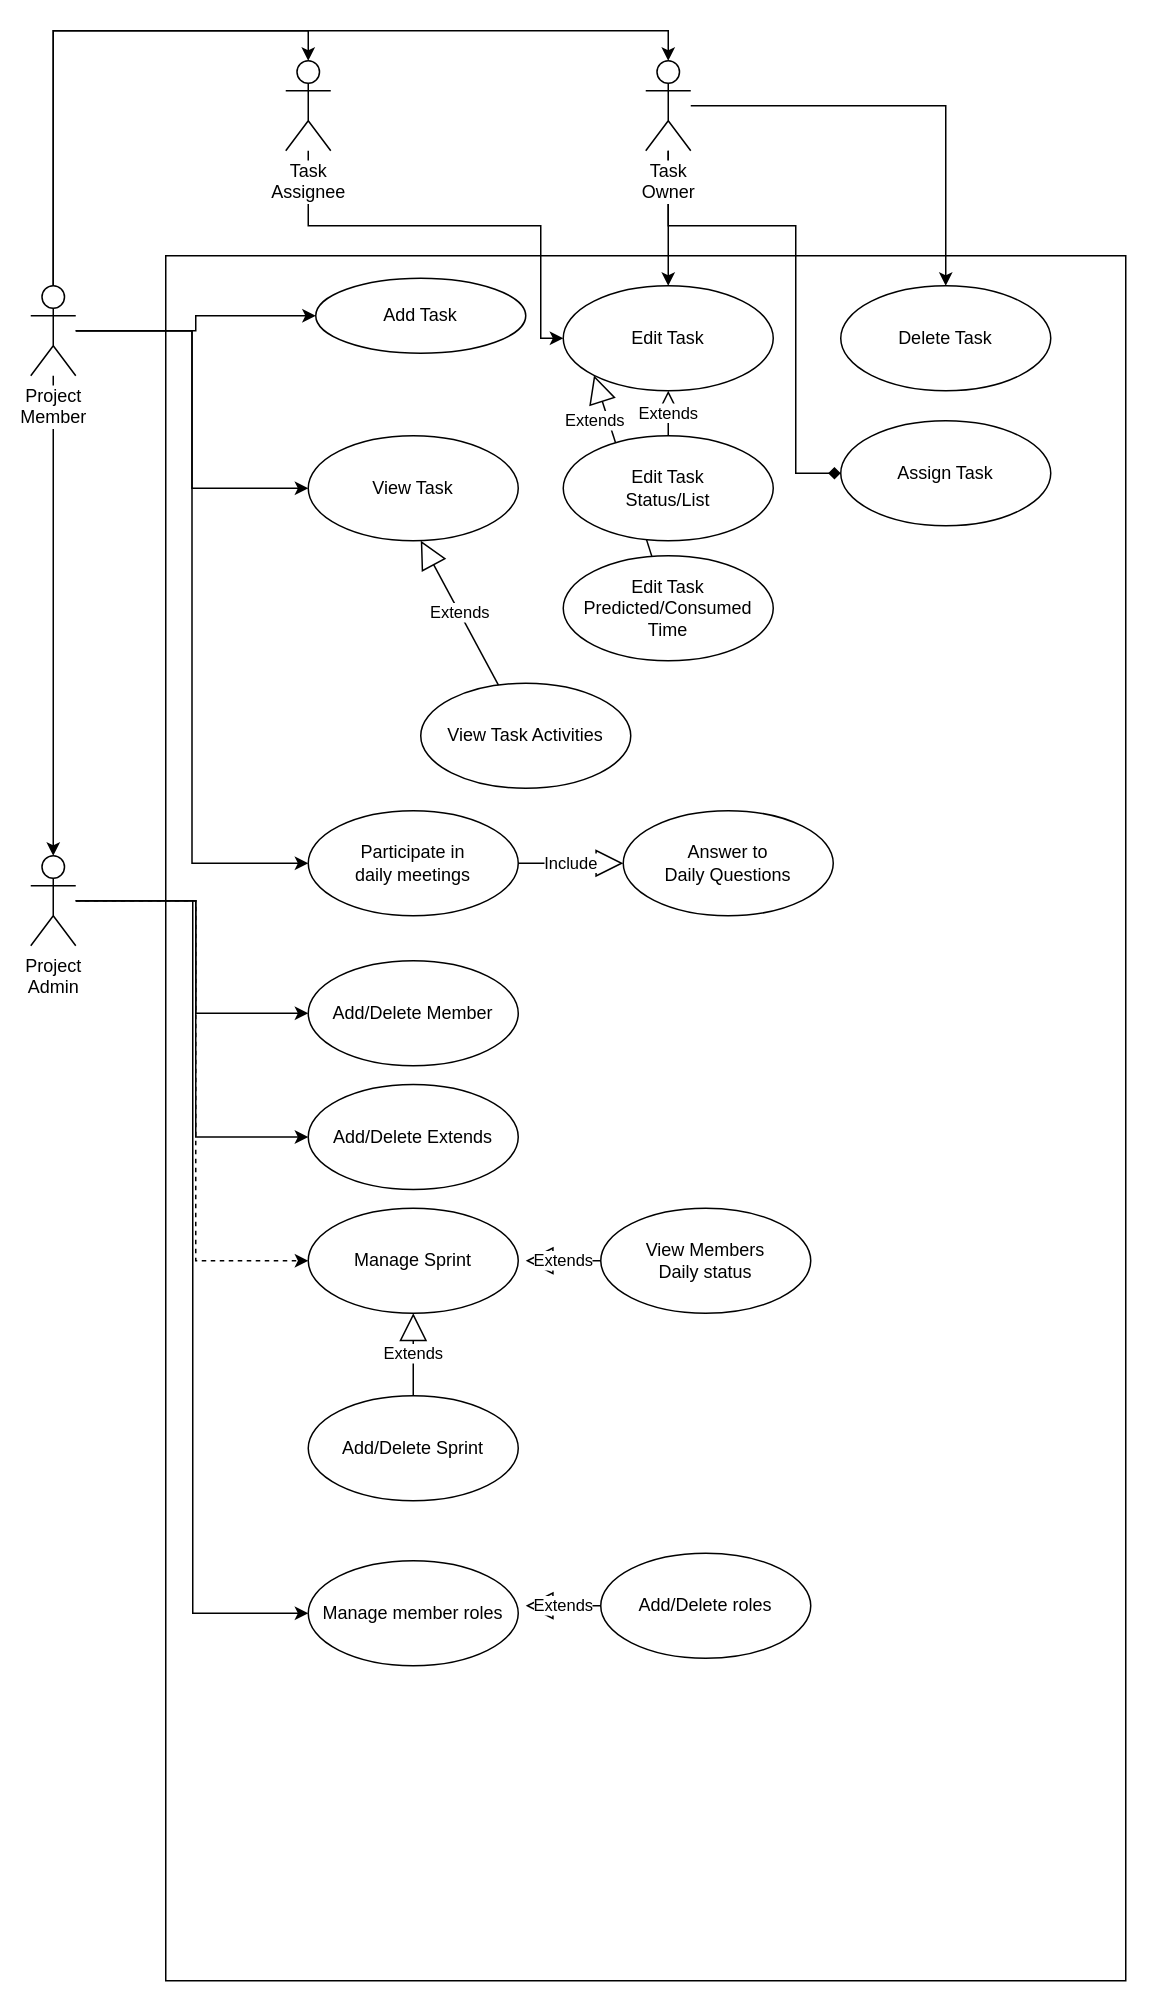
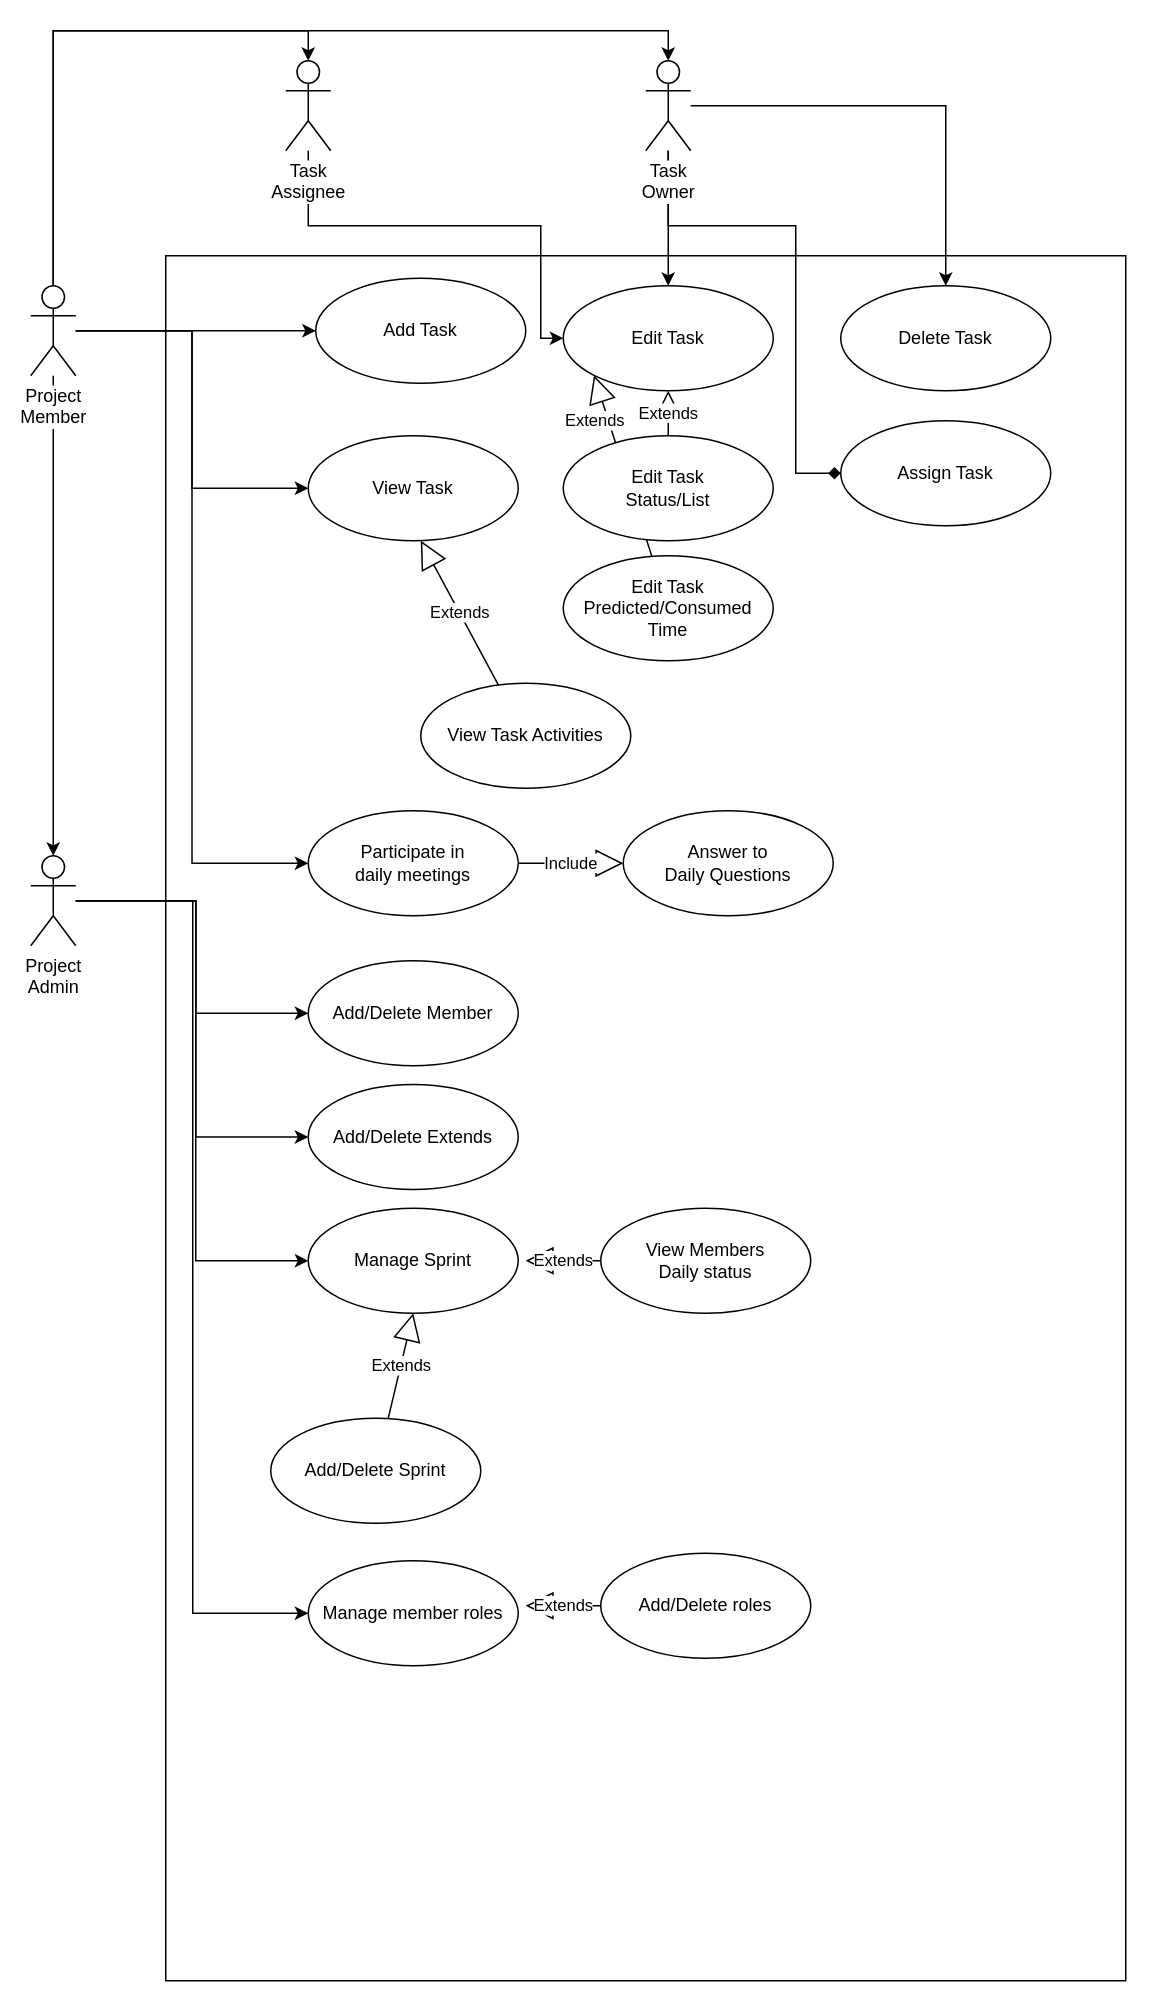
node "Add Task": size 210x75 -> 210x105
edge "Project Admin" -> "Manage Sprint": style dashed -> solid
node "Add/Delete Sprint": moved (413, 1448) -> (376, 1471)
